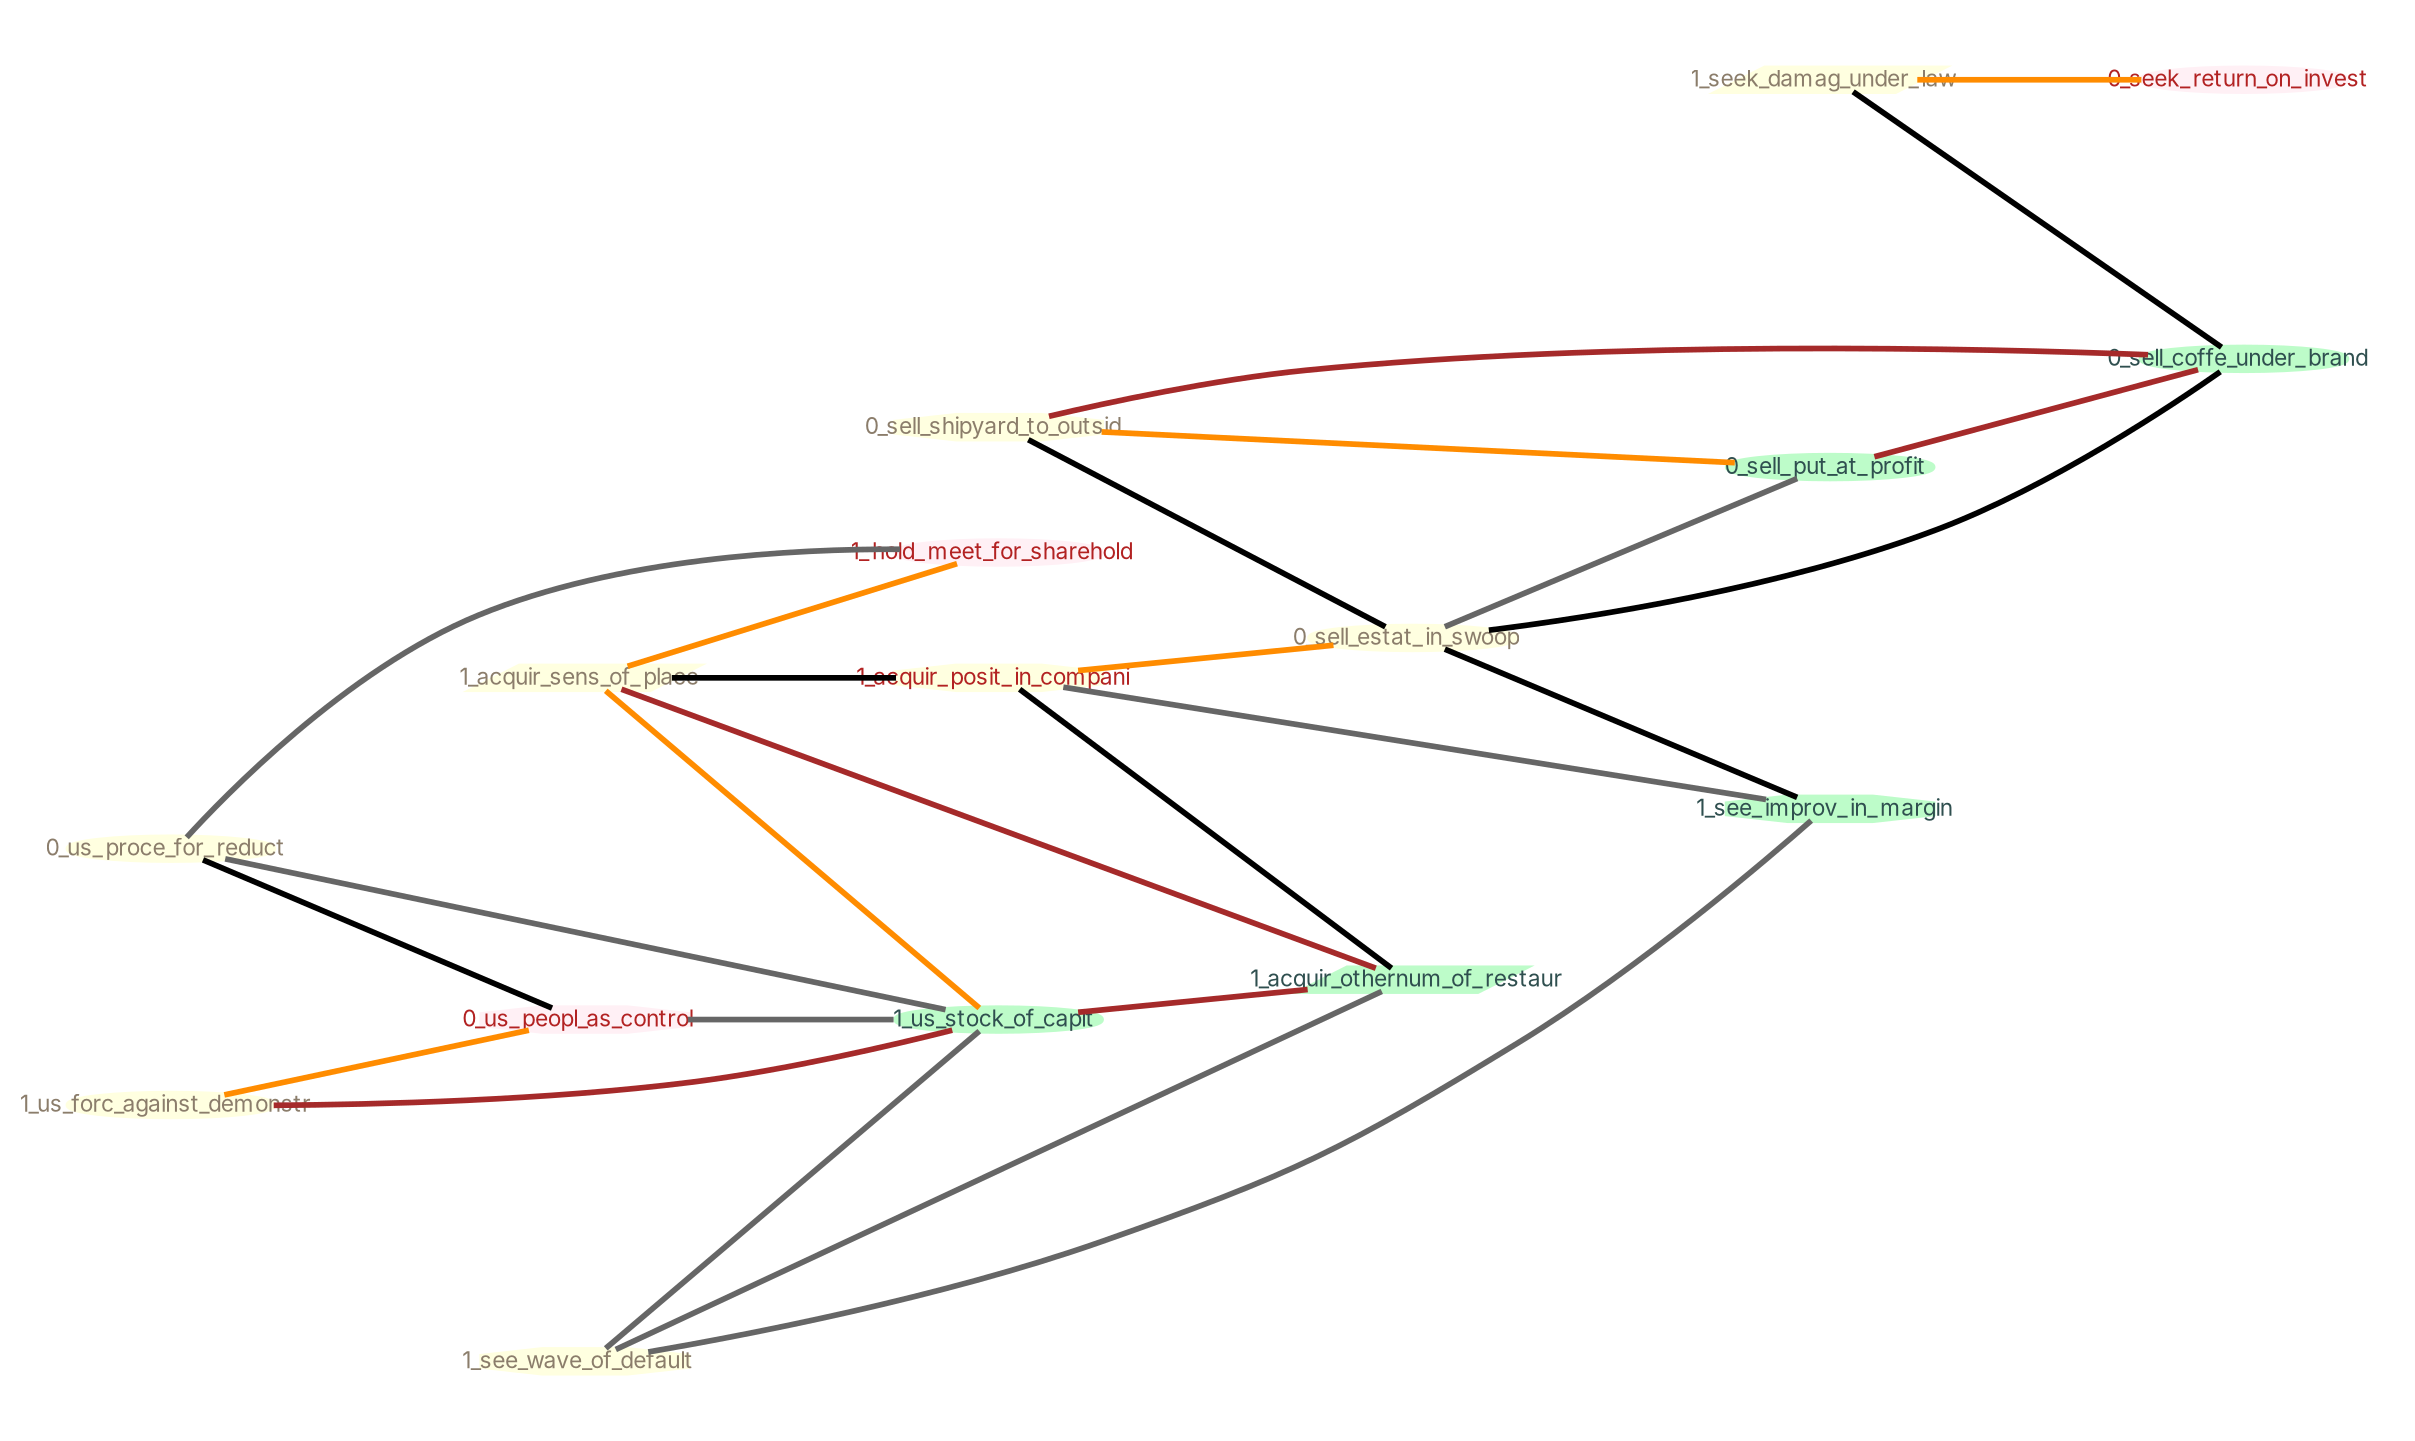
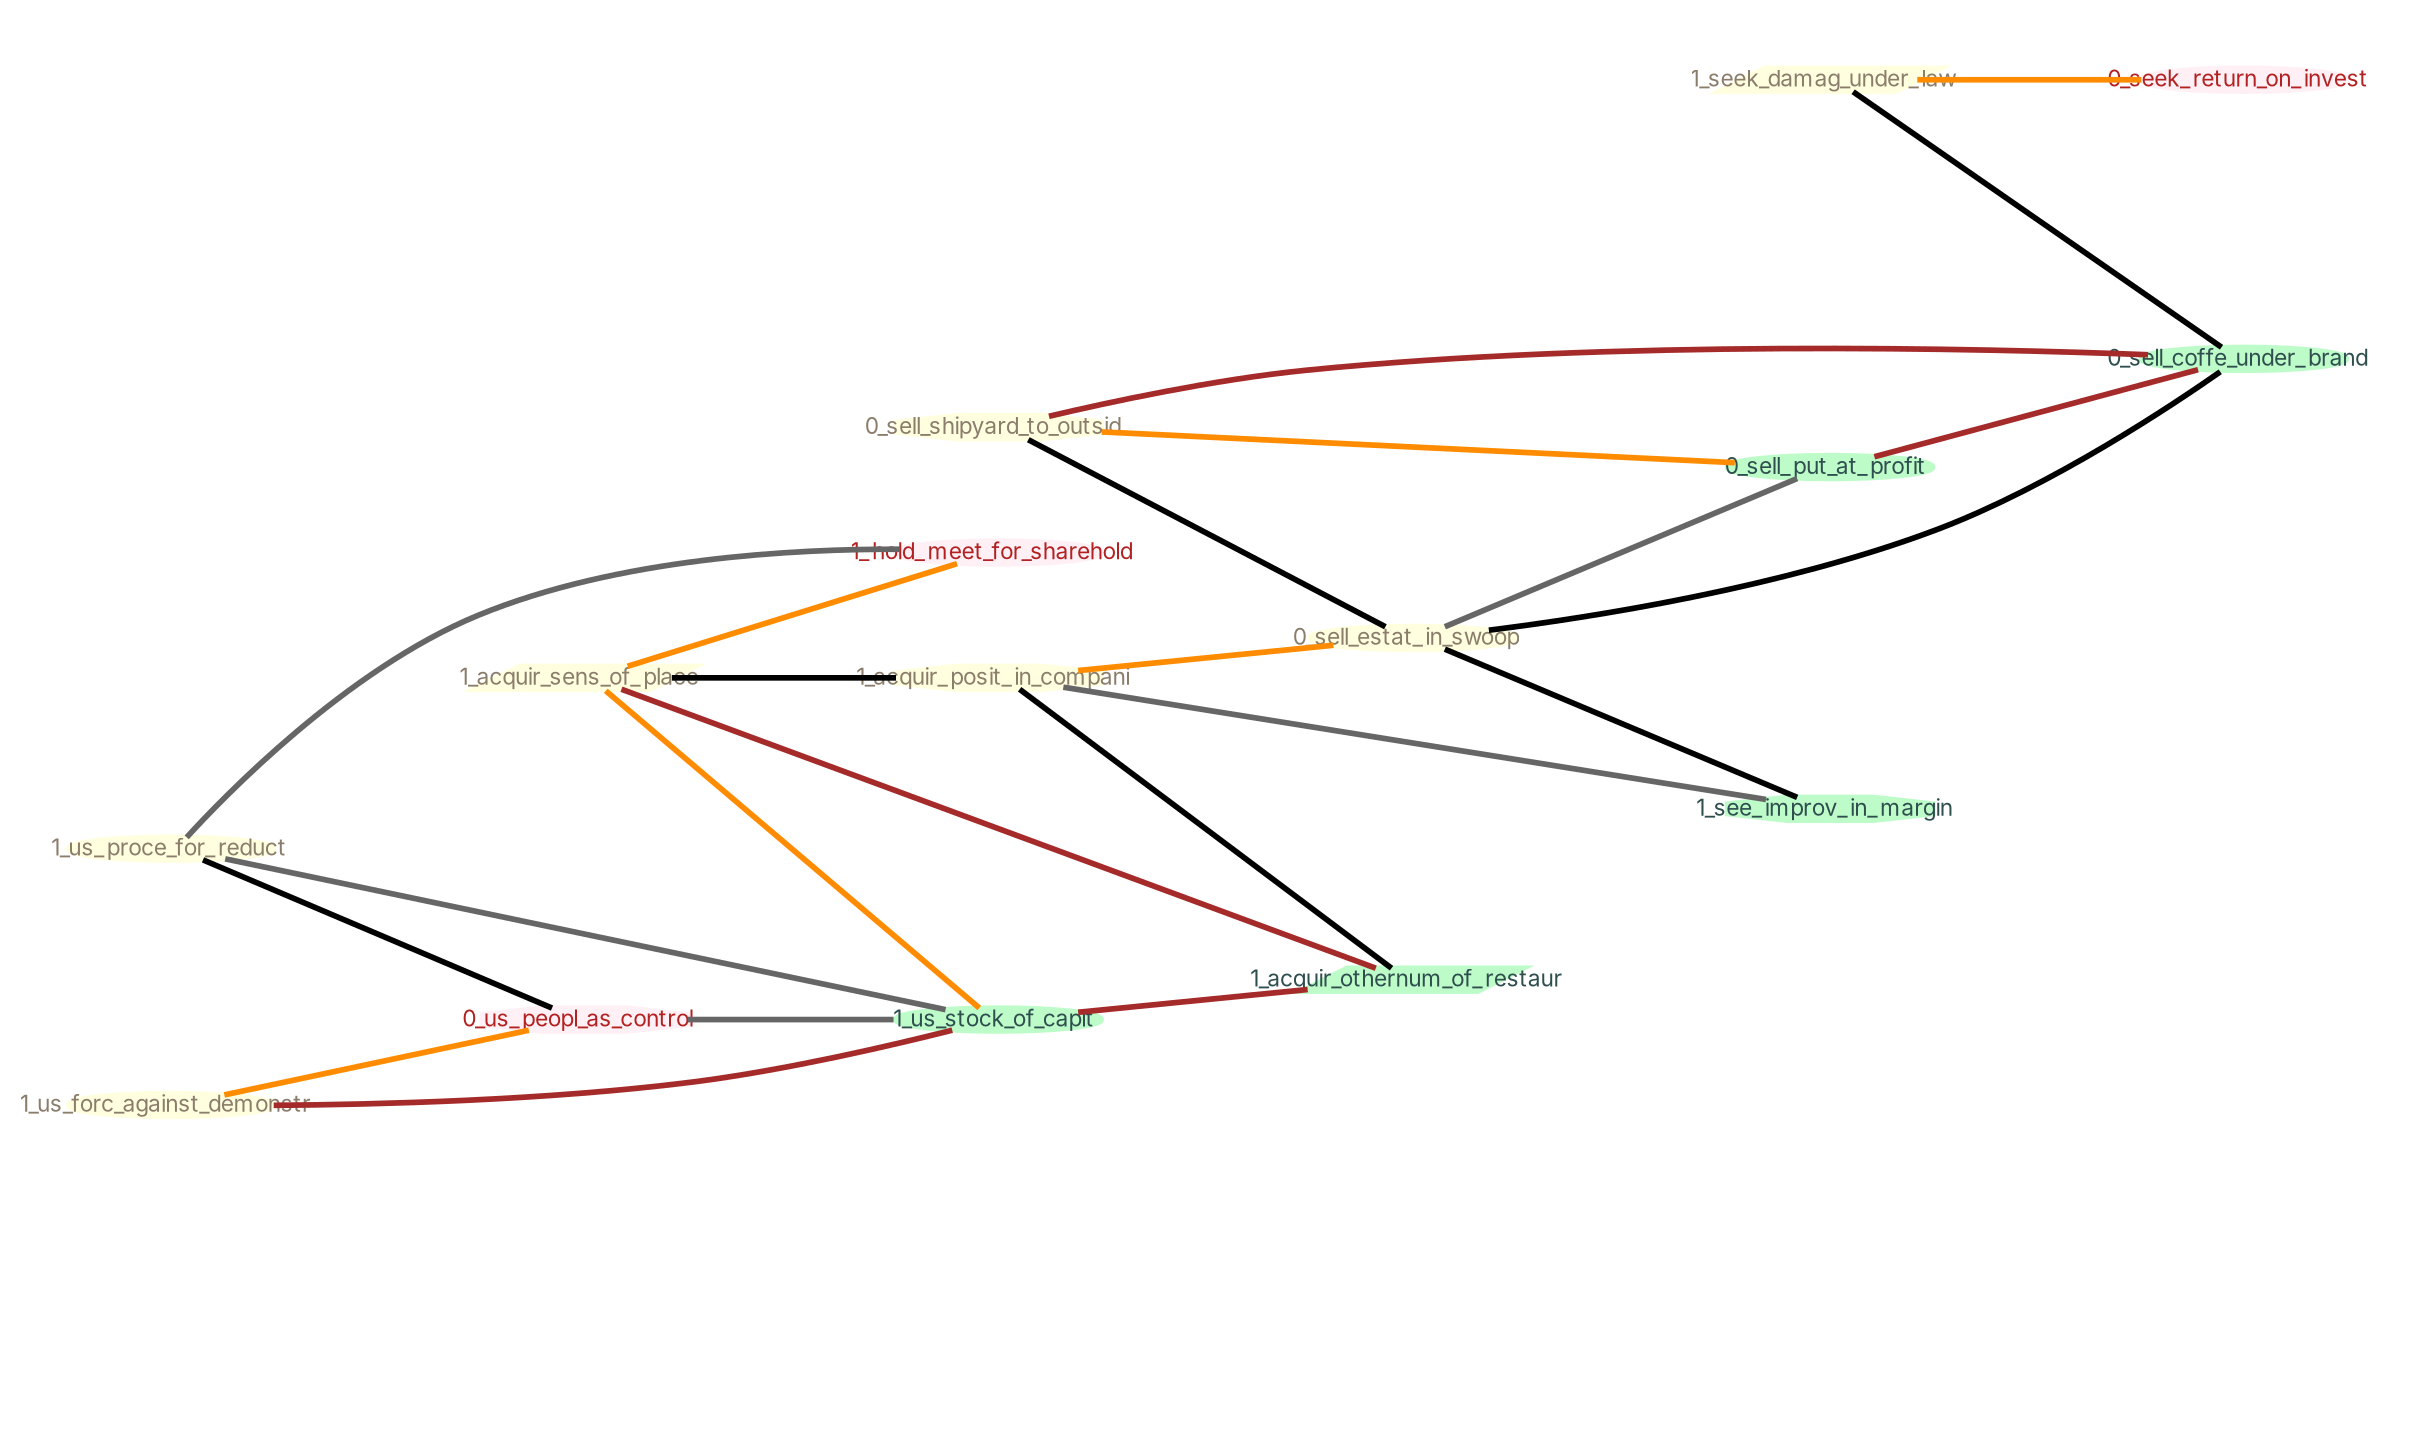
node "1_acquir_posit_in_compani": fontcolor #b22222 -> #8b7d6b
node "0_us_proce_for_reduct": label "0_us_proce_for_reduct" -> "1_us_proce_for_reduct"
node "1_see_wave_of_default": removed
